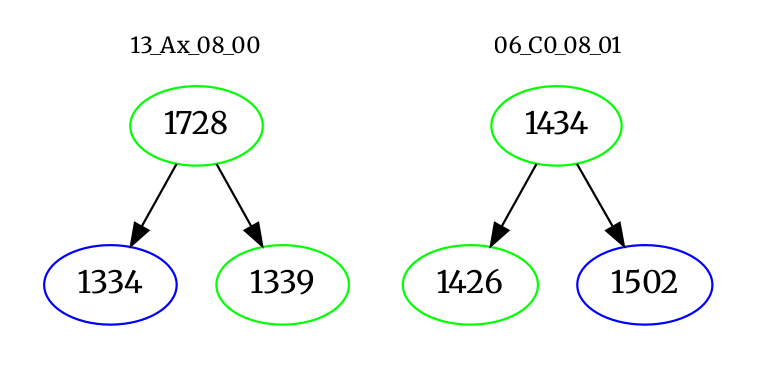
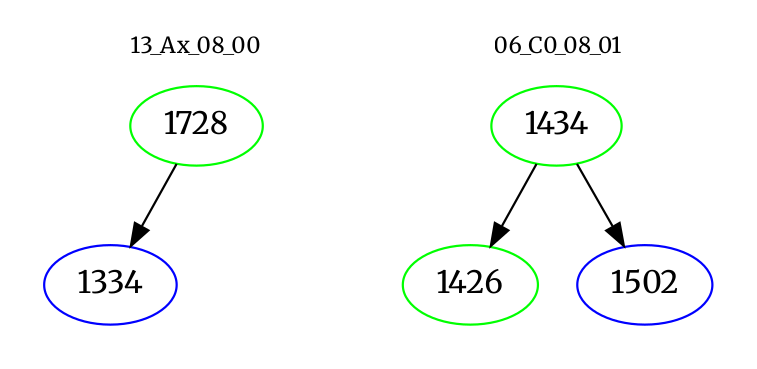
node "1339": removed
